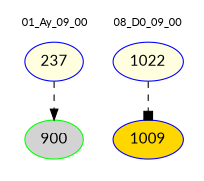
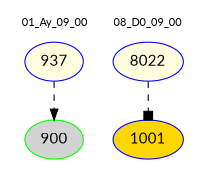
node "237": label "237" -> "937"
node "1022": label "1022" -> "8022"
node "1009": label "1009" -> "1001"
